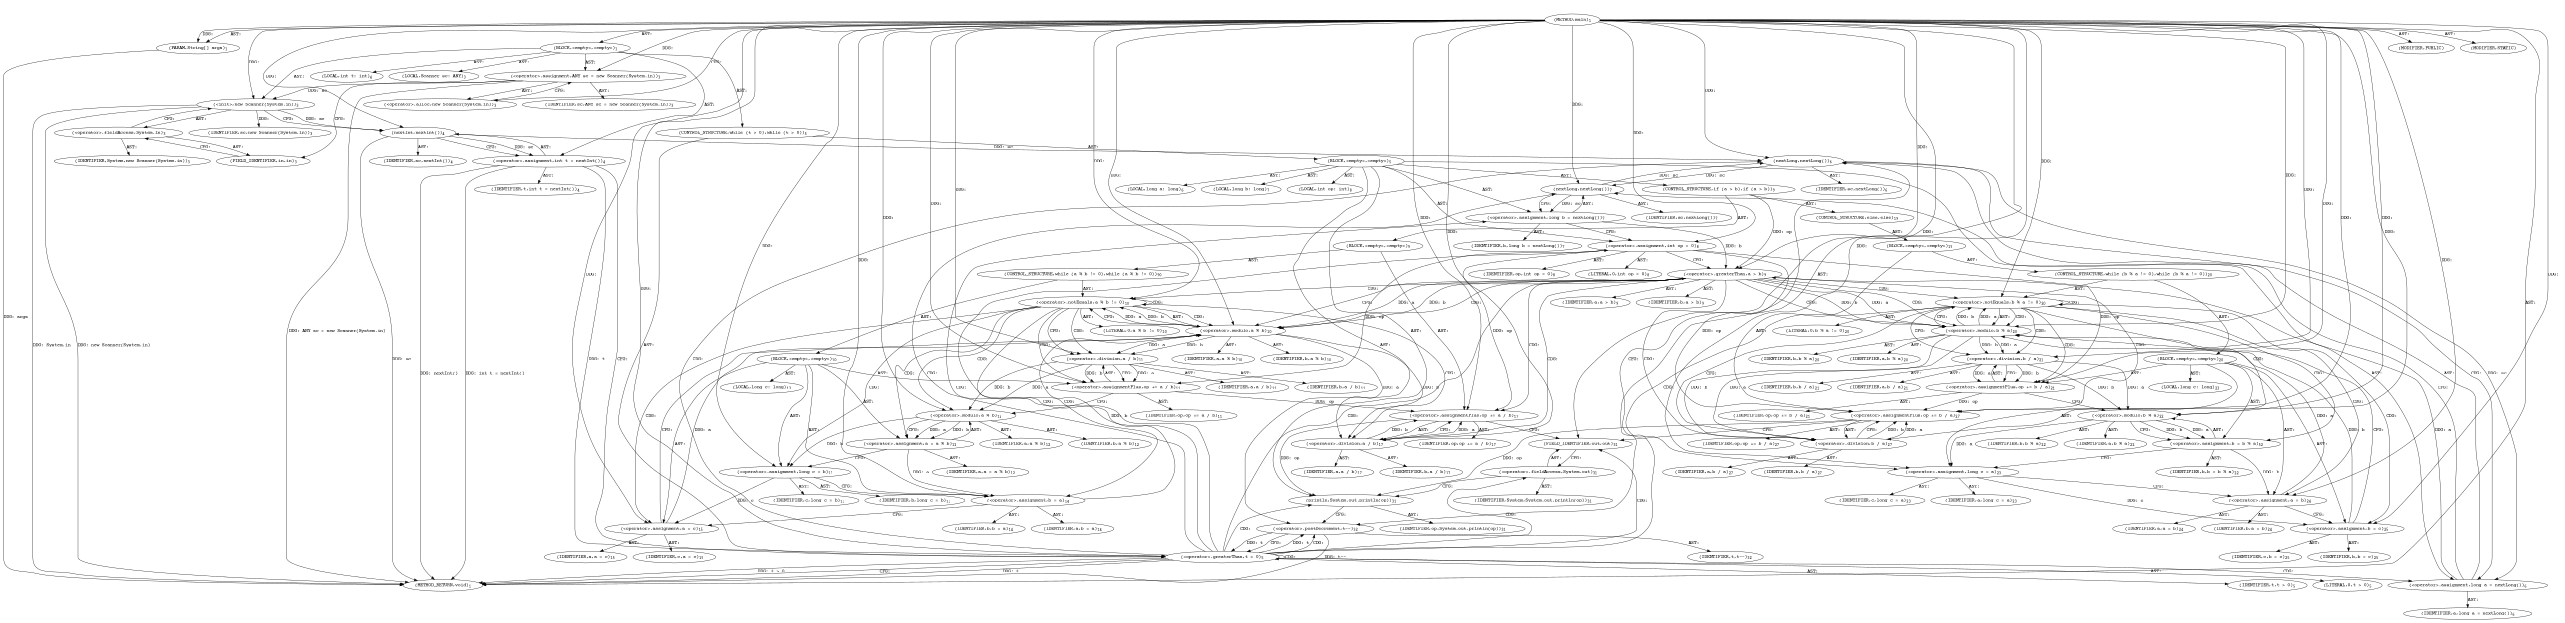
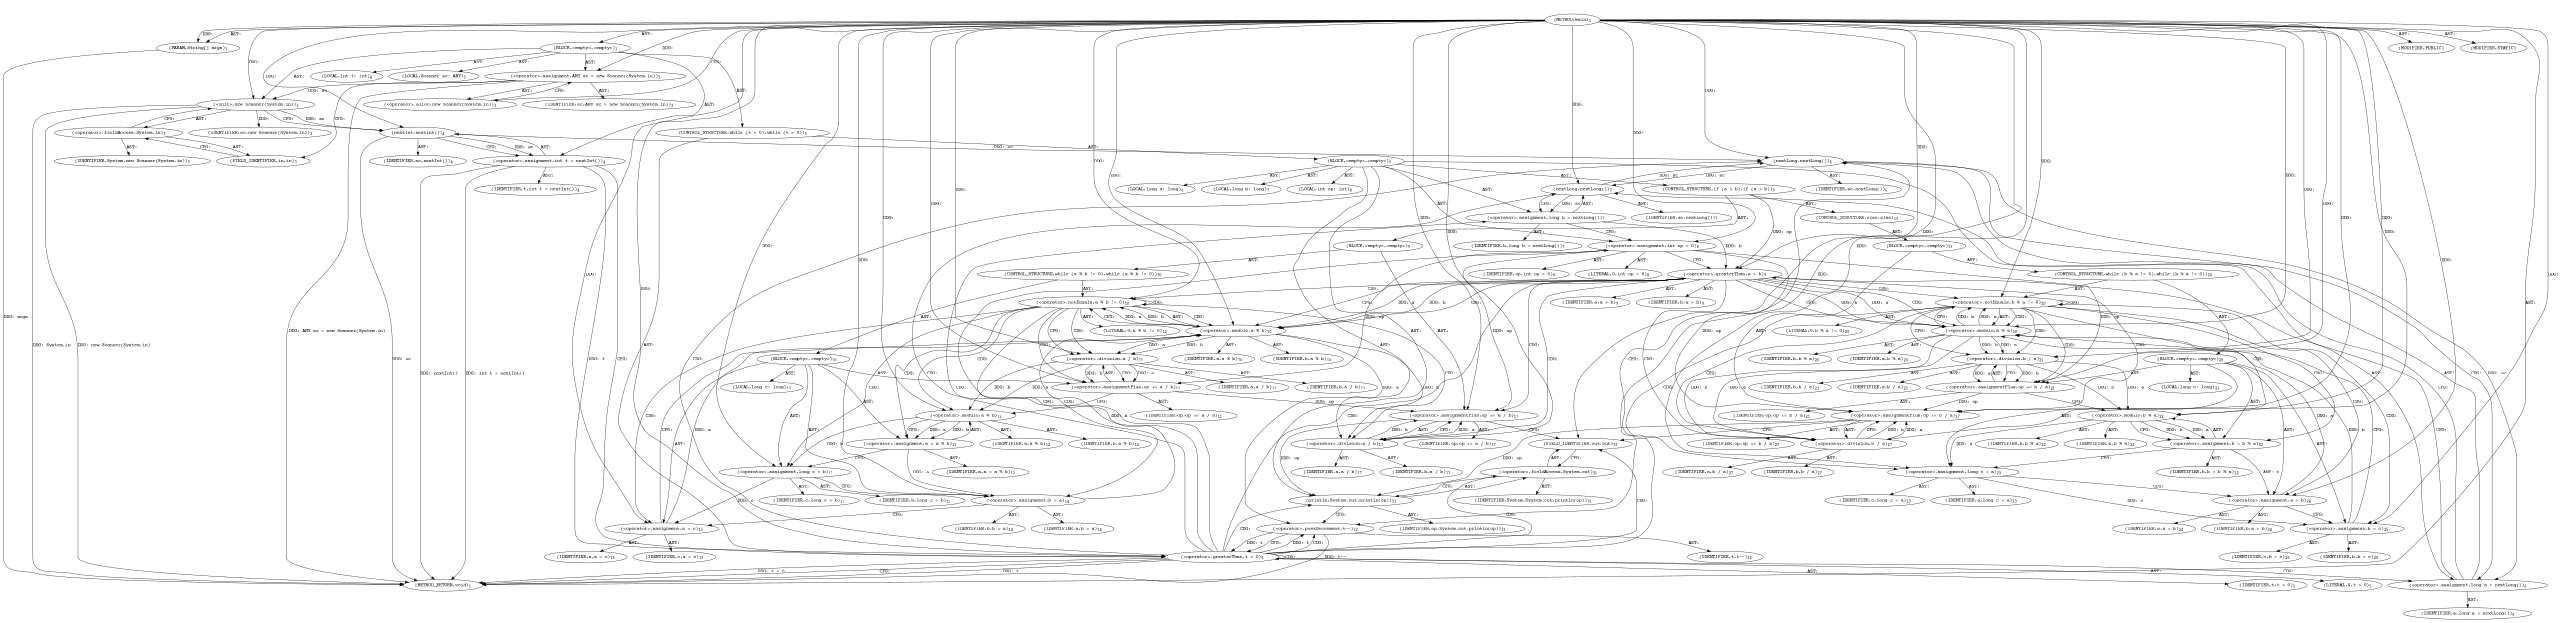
edge "(METHOD,main)" -> "(<operator>.postDecrement,t--)": label "AST: " -> "DDG: "
edge "(<operator>.assignment,long a = nextLong())" -> "(<operator>.greaterThan,a > b)": label "DDG: a" -> "CFG: "
edge "(<operator>.assignment,b = b % a)" -> "(<operator>.assignment,a = b)": label "DDG: b" -> "ANY: b"
edge "(println,System.out.println(op))" -> "(<operator>.fieldAccess,System.out)": added, label "AST:"
